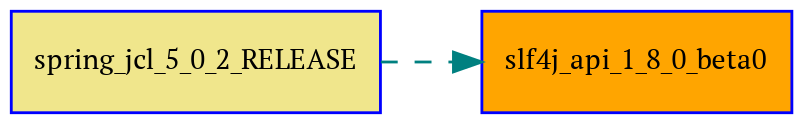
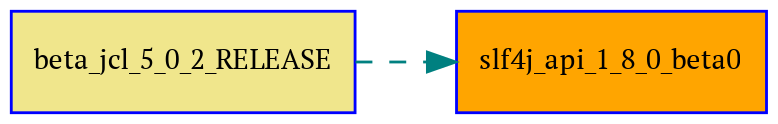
node "spring_jcl_5_0_2_RELEASE": label "spring_jcl_5_0_2_RELEASE" -> "beta_jcl_5_0_2_RELEASE"
